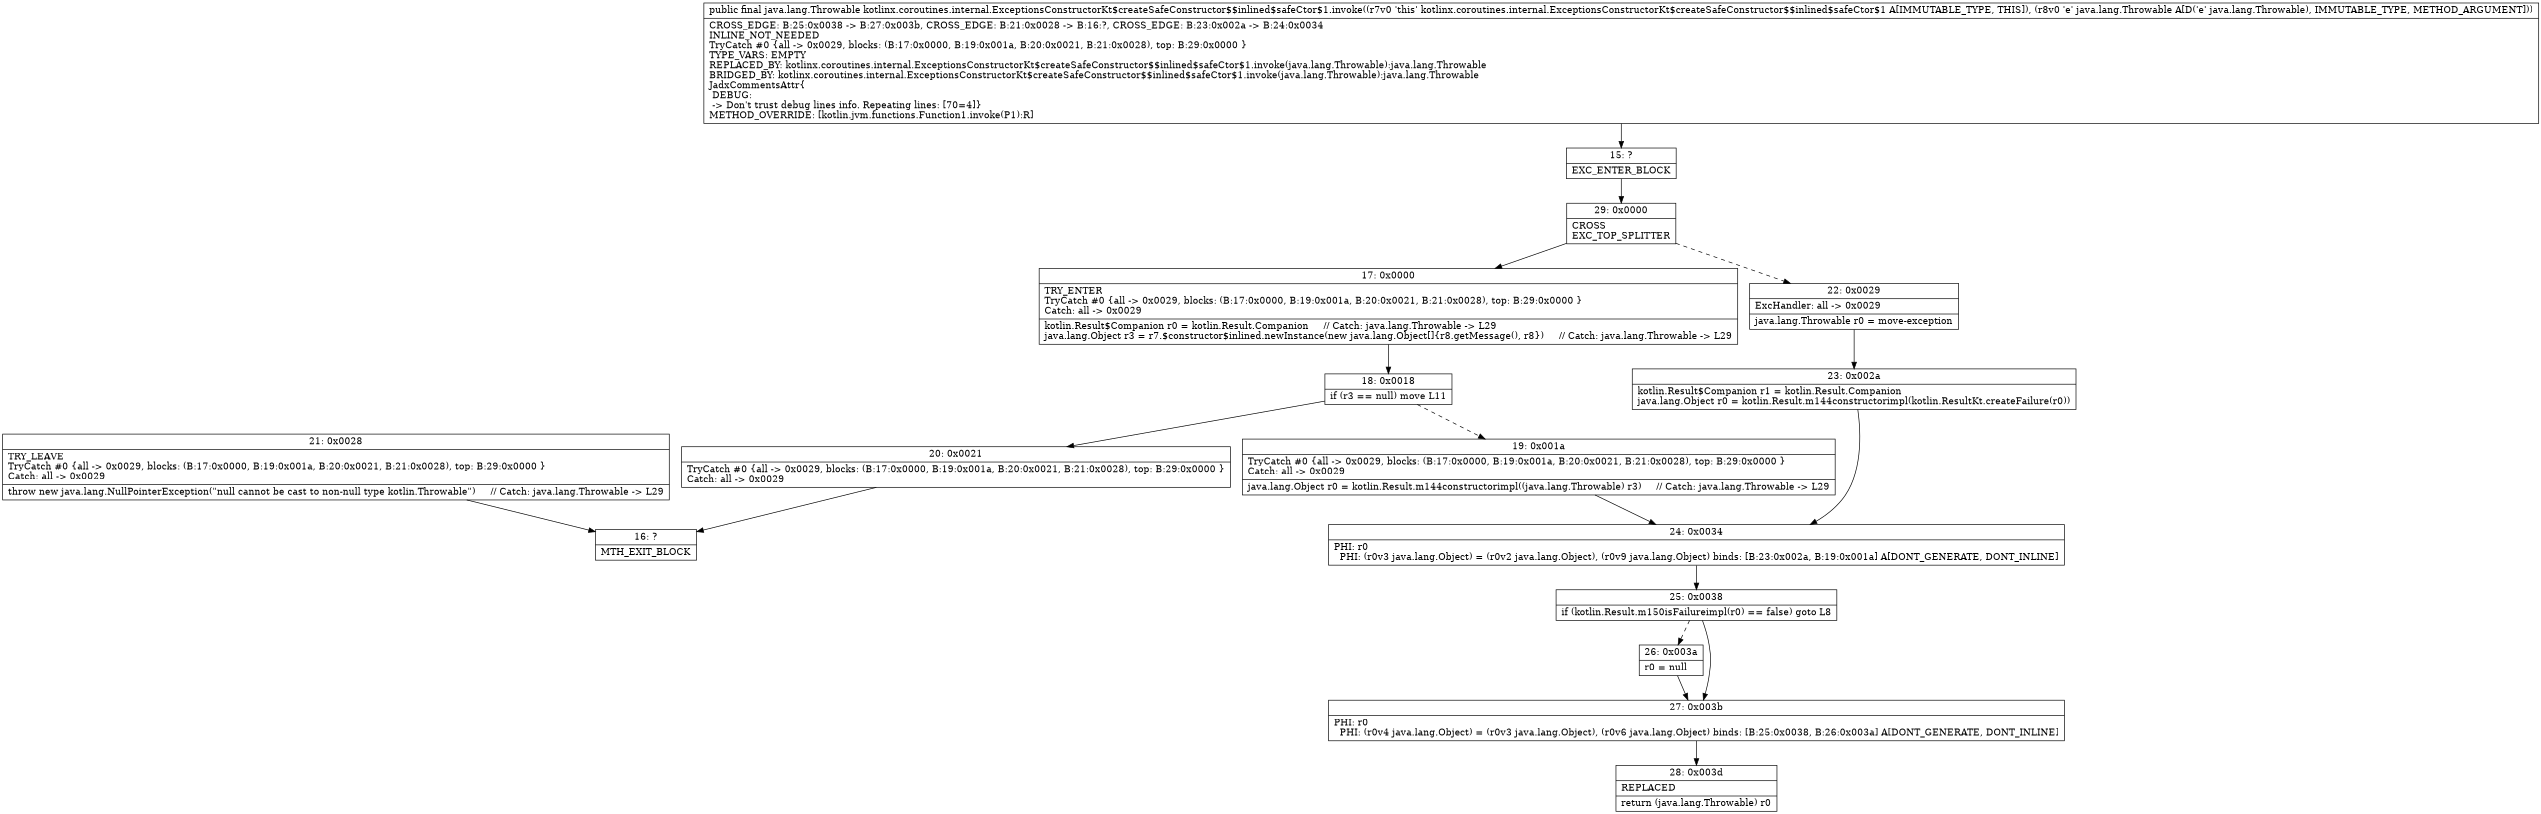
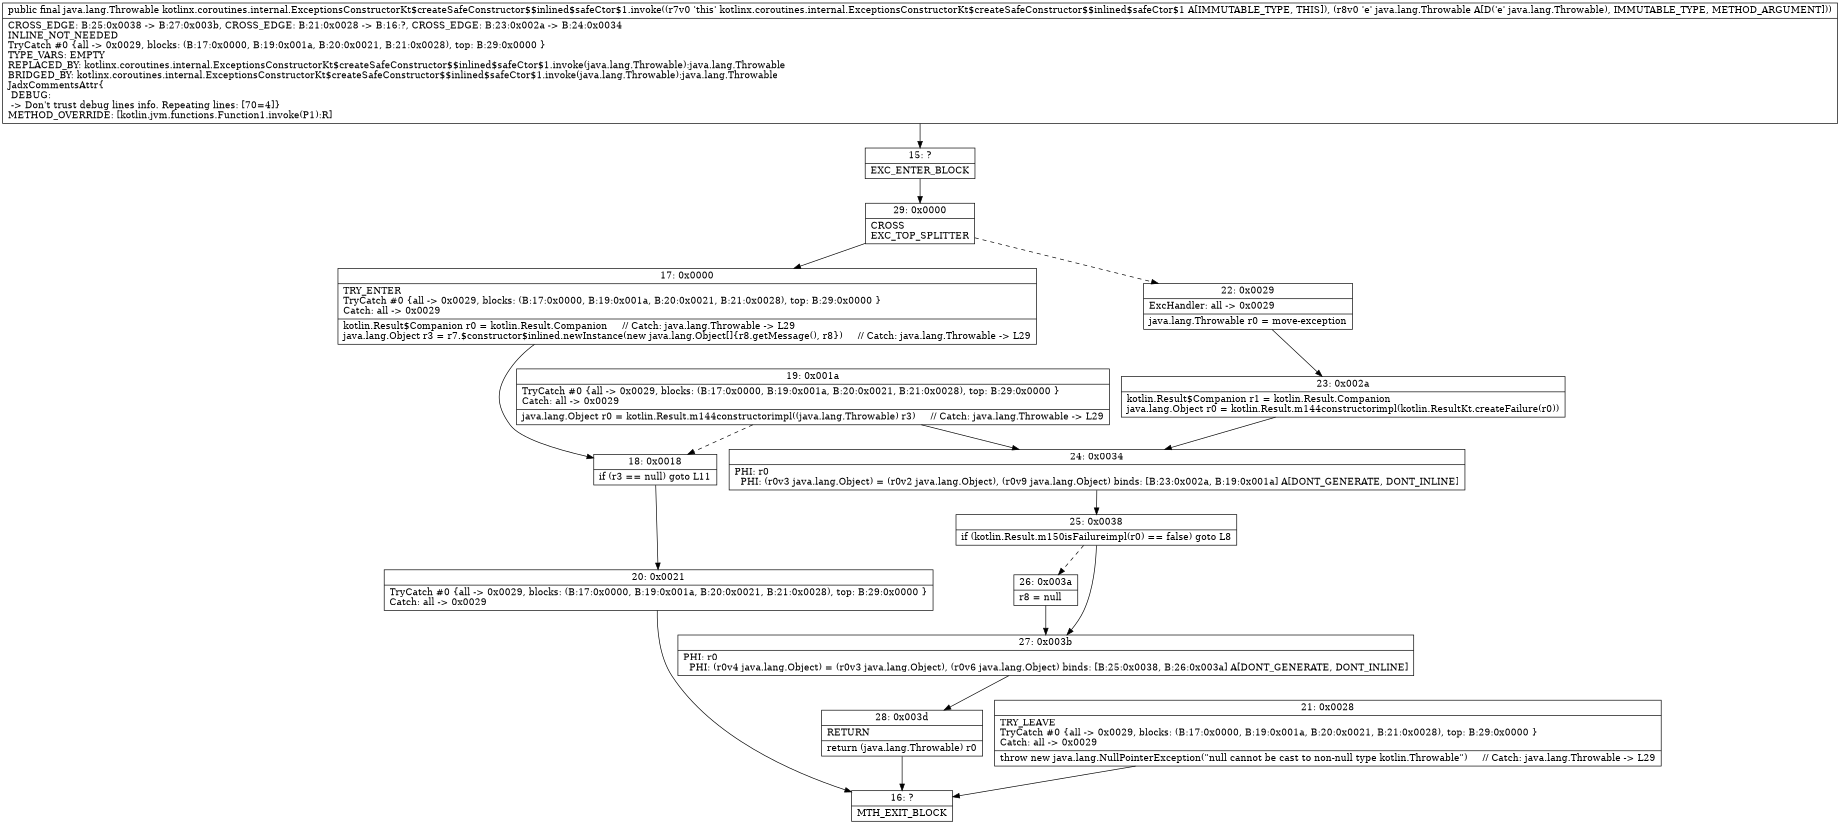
node "18: 0x0018": text "if (r3 == null) move L11" -> "if (r3 == null) goto L11"
edge "18: 0x0018" -> "19: 0x001a": reversed
node "26: 0x003a": text "r0 = null" -> "r8 = null"
edge "28: 0x003d" -> "16: ?": added
node "28: 0x003d": text "REPLACED" -> "RETURN"
